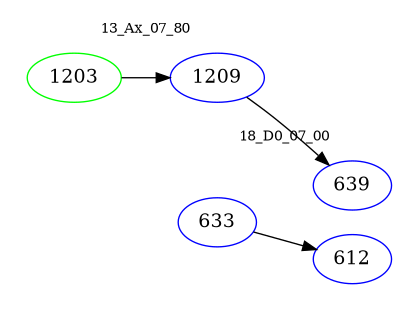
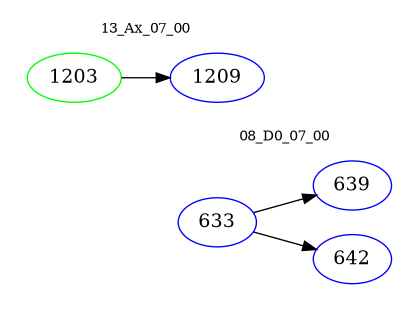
cluster "13_Ax_07_80": label "13_Ax_07_80" -> "13_Ax_07_00"
edge "1209" -> "639": now "633" -> "639"
cluster "18_D0_07_00": label "18_D0_07_00" -> "08_D0_07_00"
node "612": label "612" -> "642"
